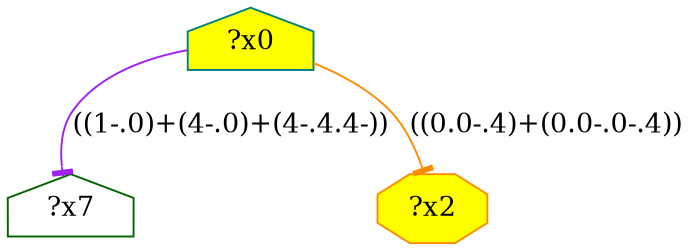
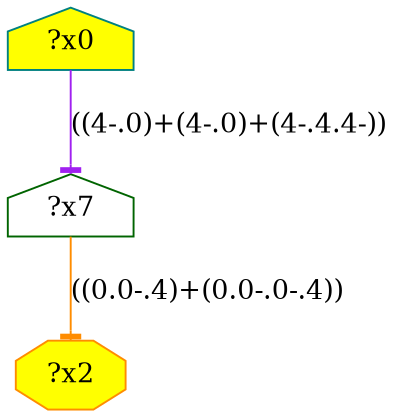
edge "?x0" -> "?x2": now "?x7" -> "?x2"
edge "?x0" -> "?x7": label "((1-.0)+(4-.0)+(4-.4.4-))" -> "((4-.0)+(4-.0)+(4-.4.4-))"
